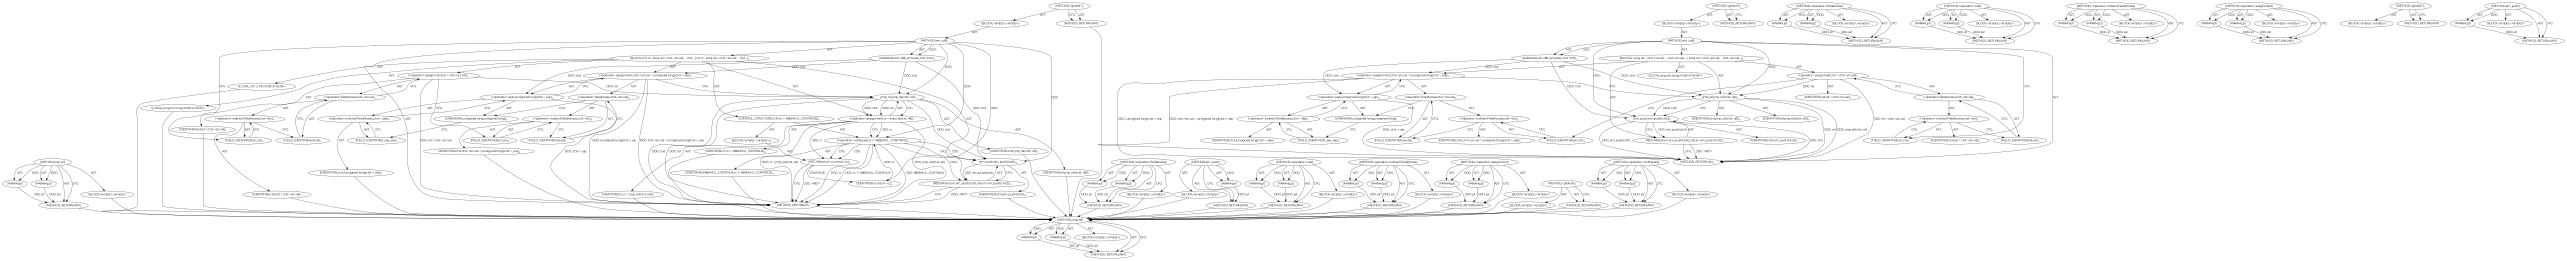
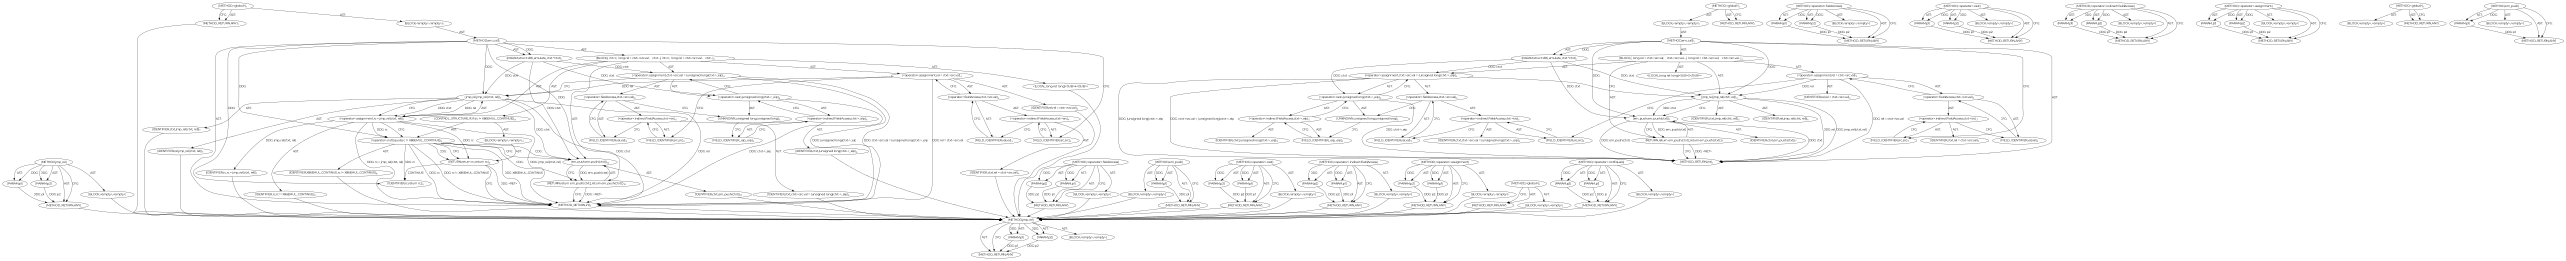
node "<(LOCAL,int rc: int)<SUB>3</SUB>>": removed
edge "(<operator>.assignment,rc = jmp_rel(ctxt, rel))" -> "(IDENTIFIER,rc,rc = jmp_rel(ctxt, rel))": label "AST: " -> "DDG: jmp_rel(ctxt, rel)"
edge "(IDENTIFIER,rc,return rc;)" -> "(<operator>.notEquals,rc != X86EMUL_CONTINUE)": reversed
